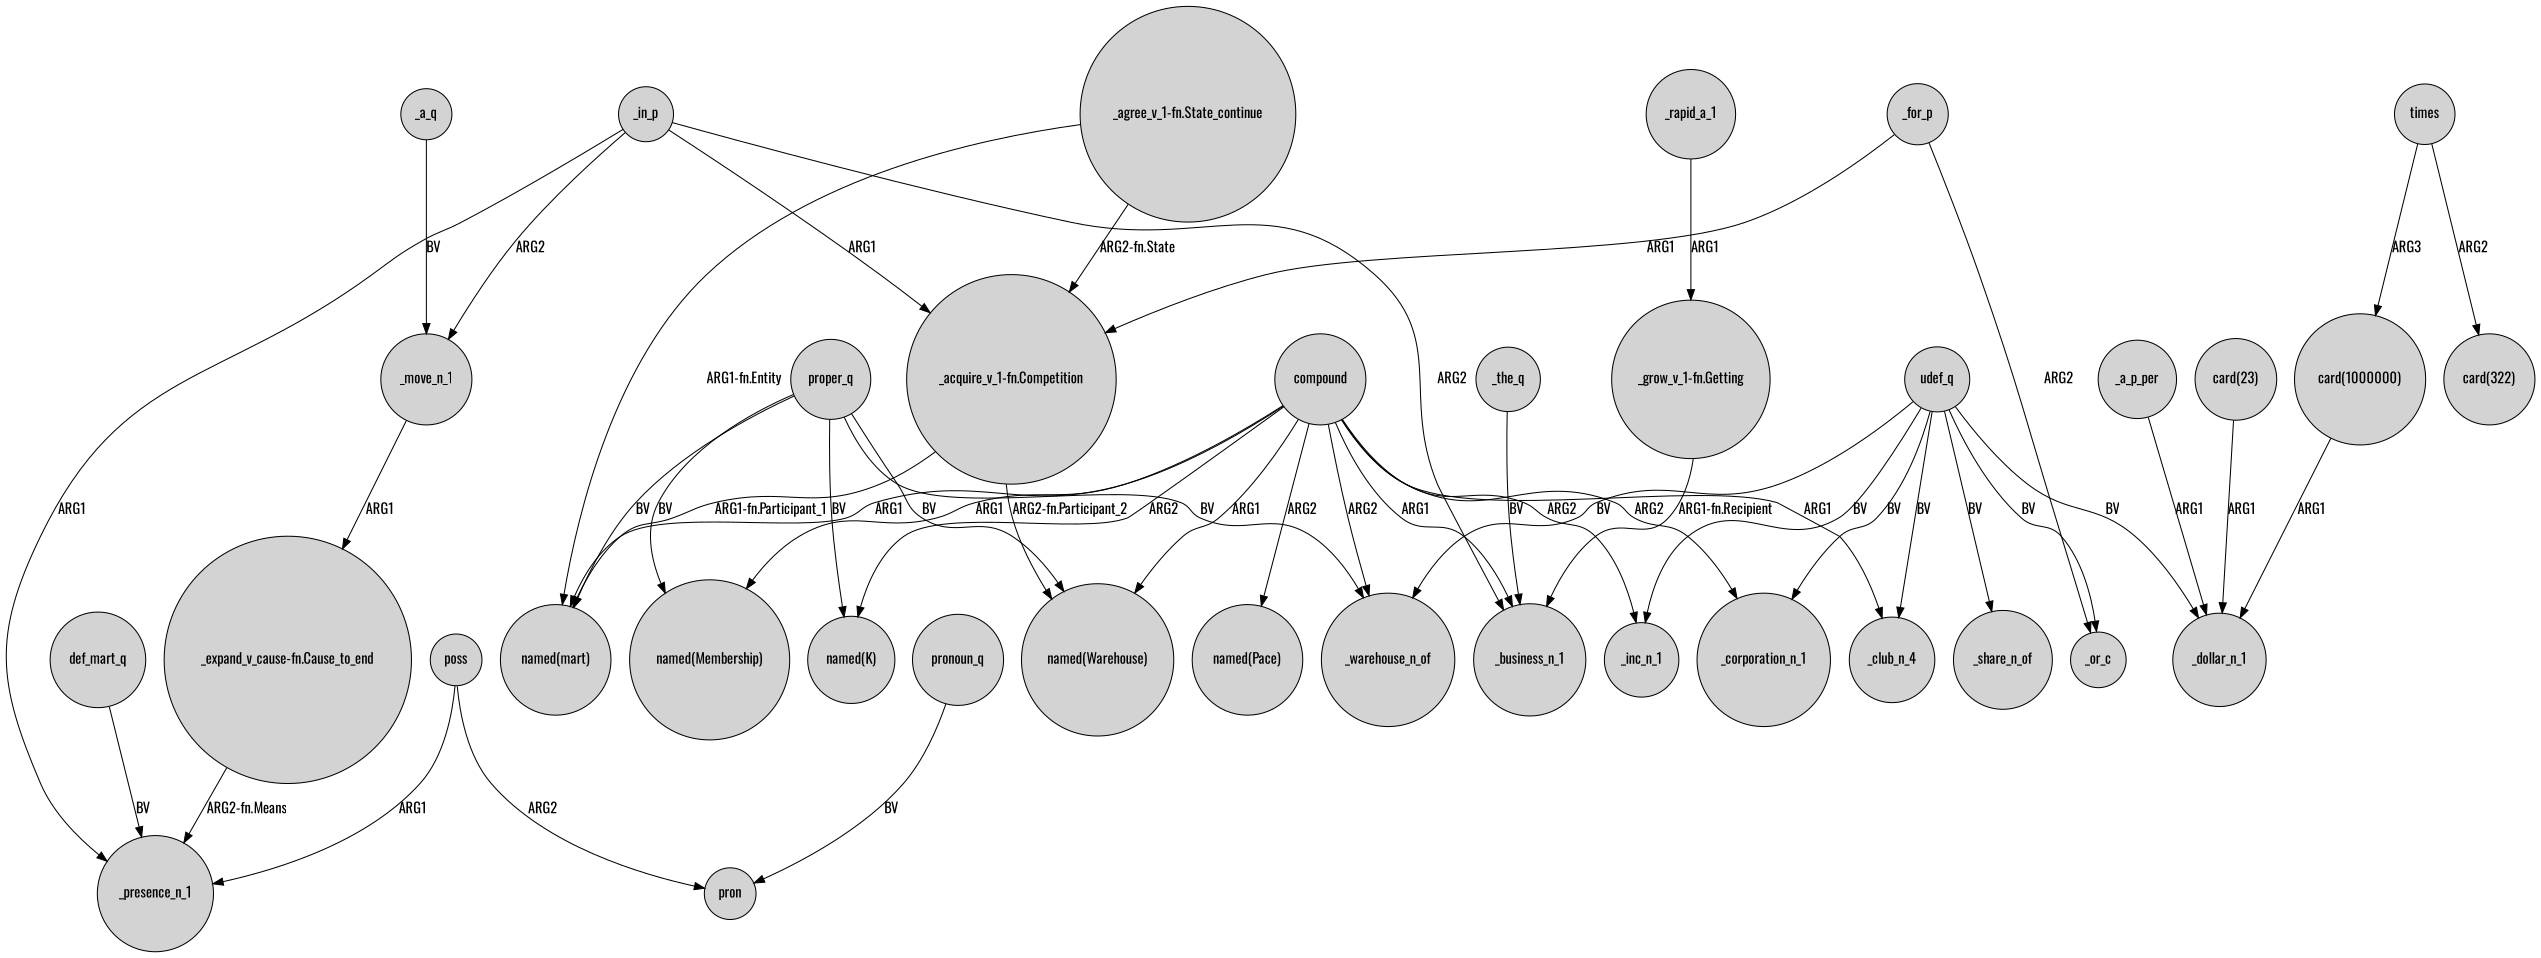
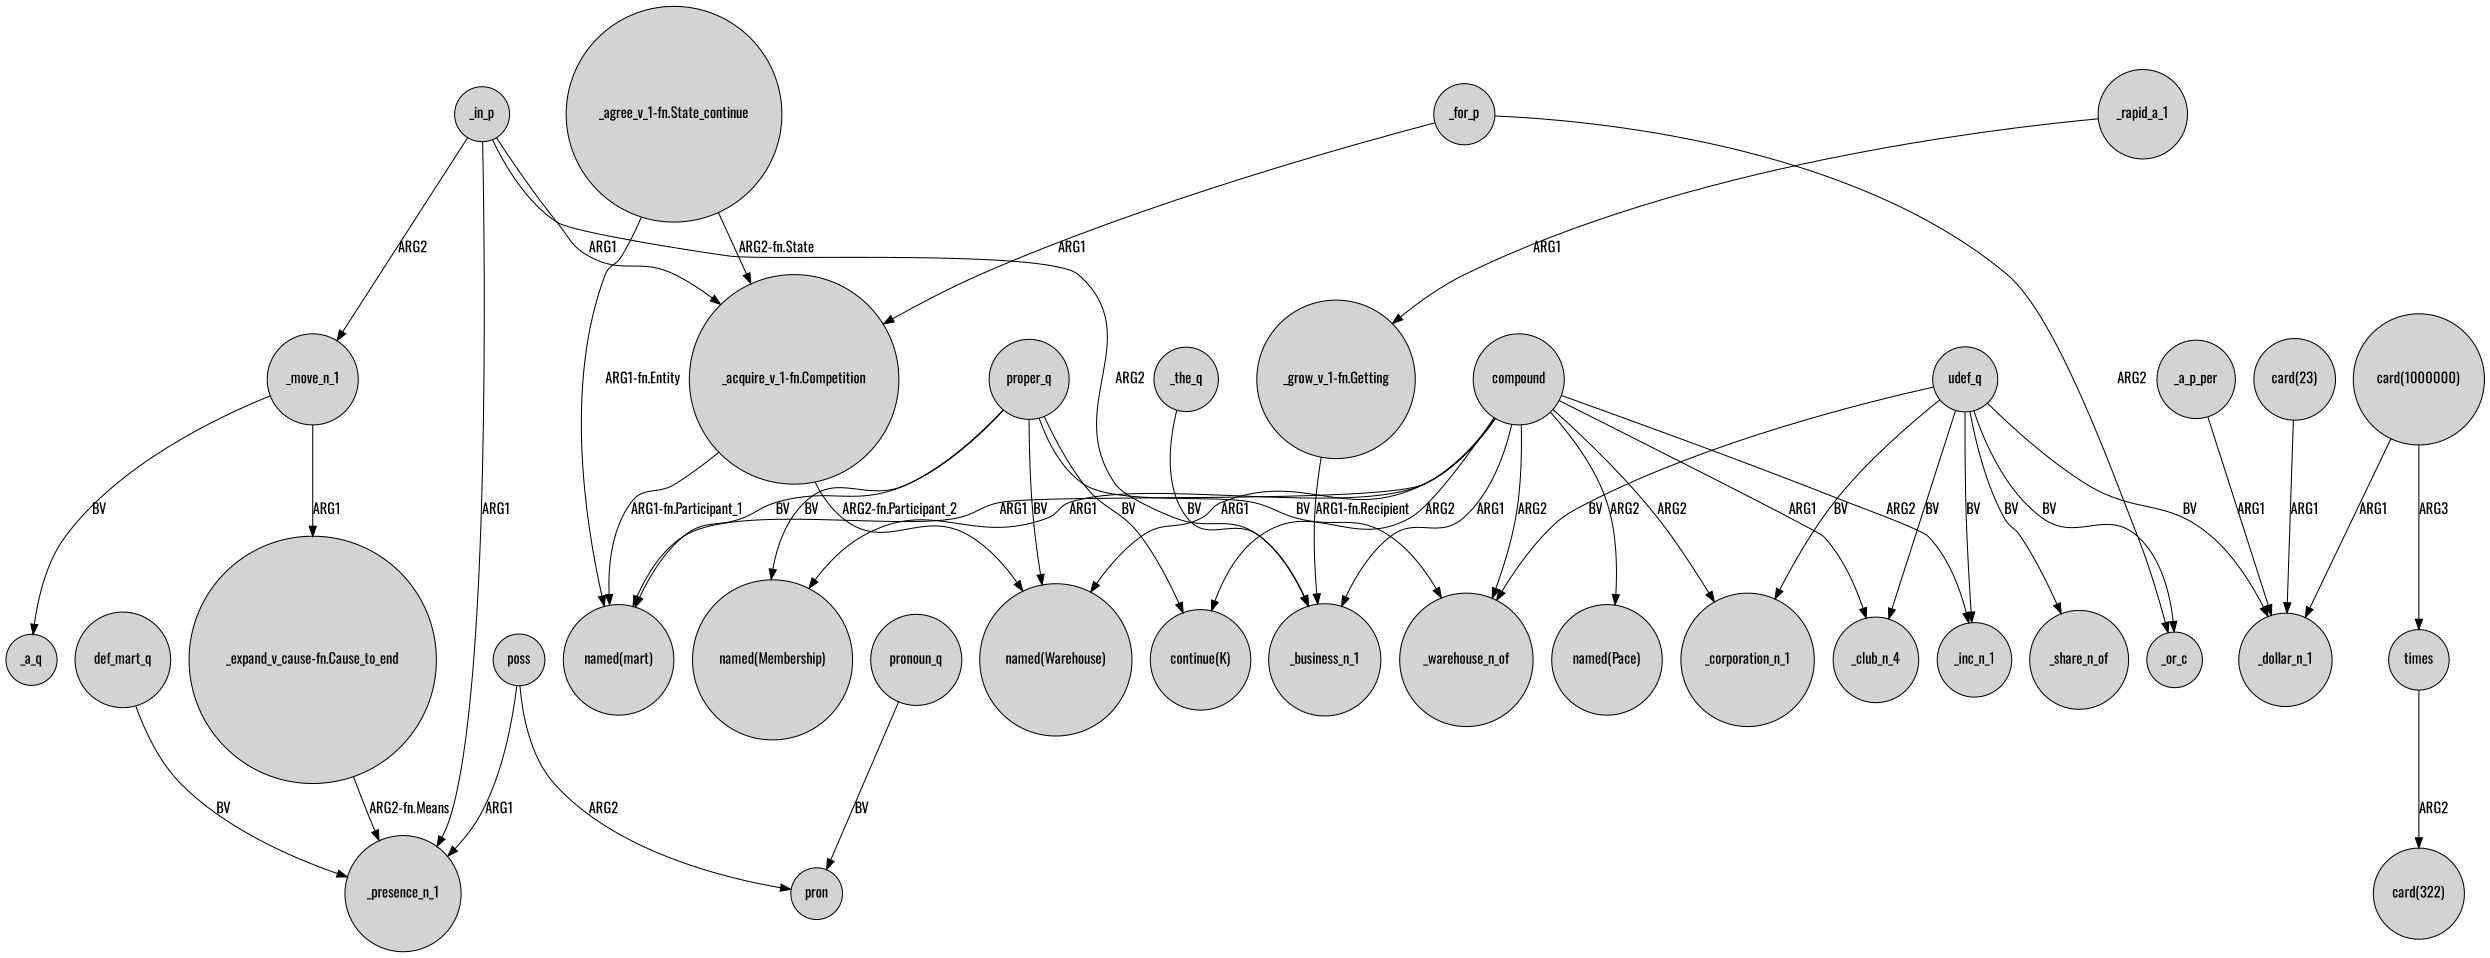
edge "times" -> "card(1000000)": reversed
edge "_a_q" -> "_move_n_1": reversed
node "named(K)": label "named(K)" -> "continue(K)"
